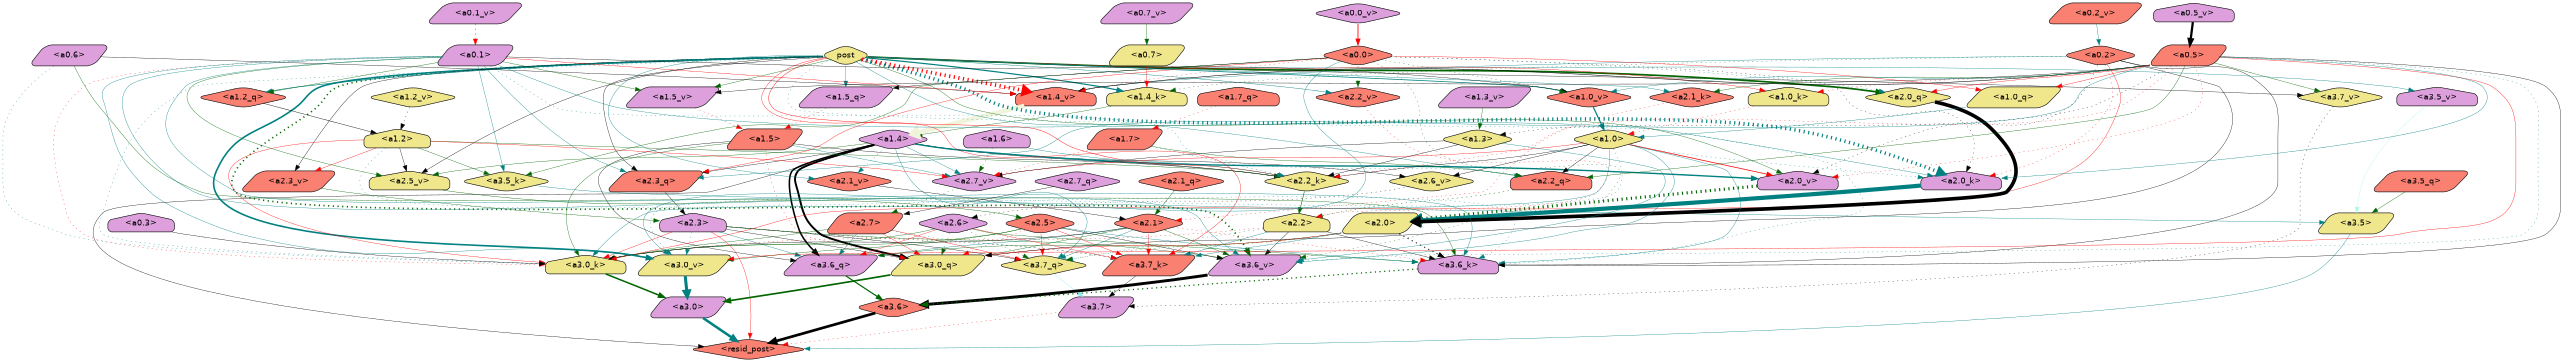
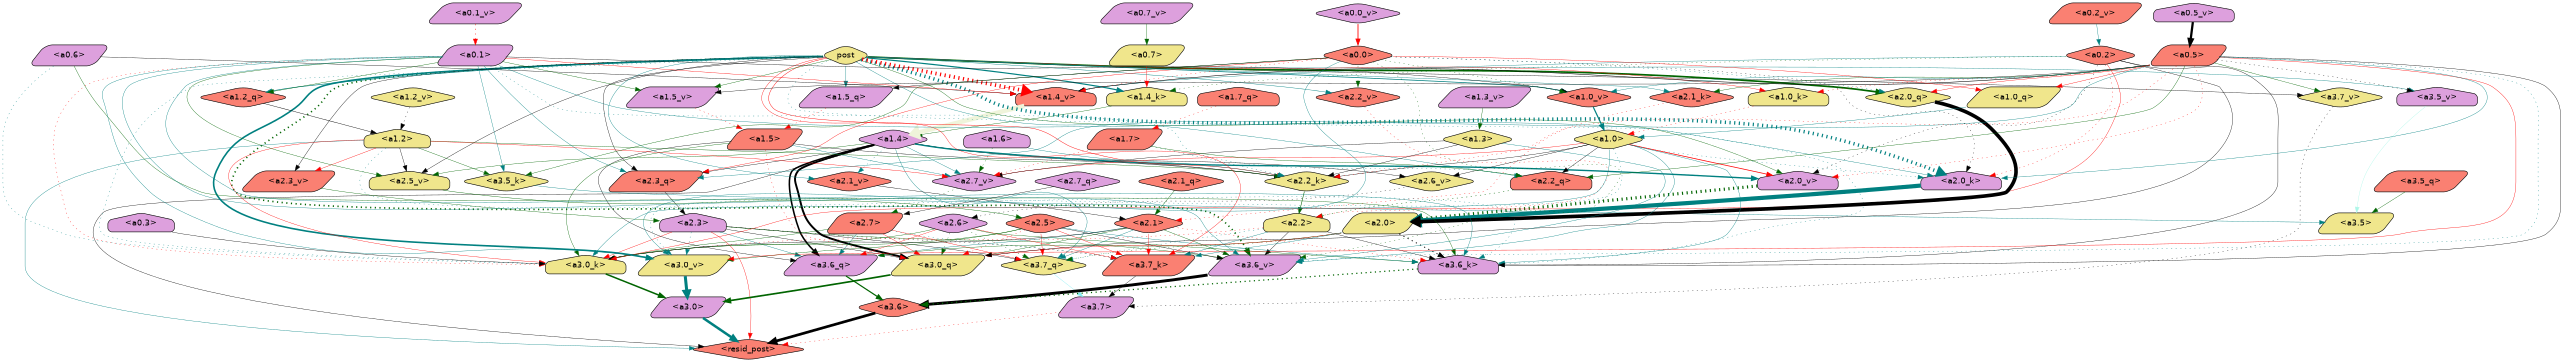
edge "<a0.5>" -> "<a1.3>": now "<a0.5>" -> "<a3.5_v>"
edge "<a3.5>" -> "<resid_post>": now "<a1.2>" -> "<resid_post>"
